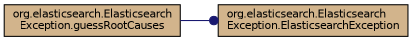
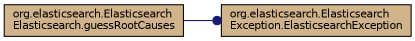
node "org.elasticsearch.Elasticsearch Exception.guessRootCauses": label "org.elasticsearch.Elasticsearch Exception.guessRootCauses" -> "org.elasticsearch.Elasticsearch Elasticsearch.guessRootCauses"
